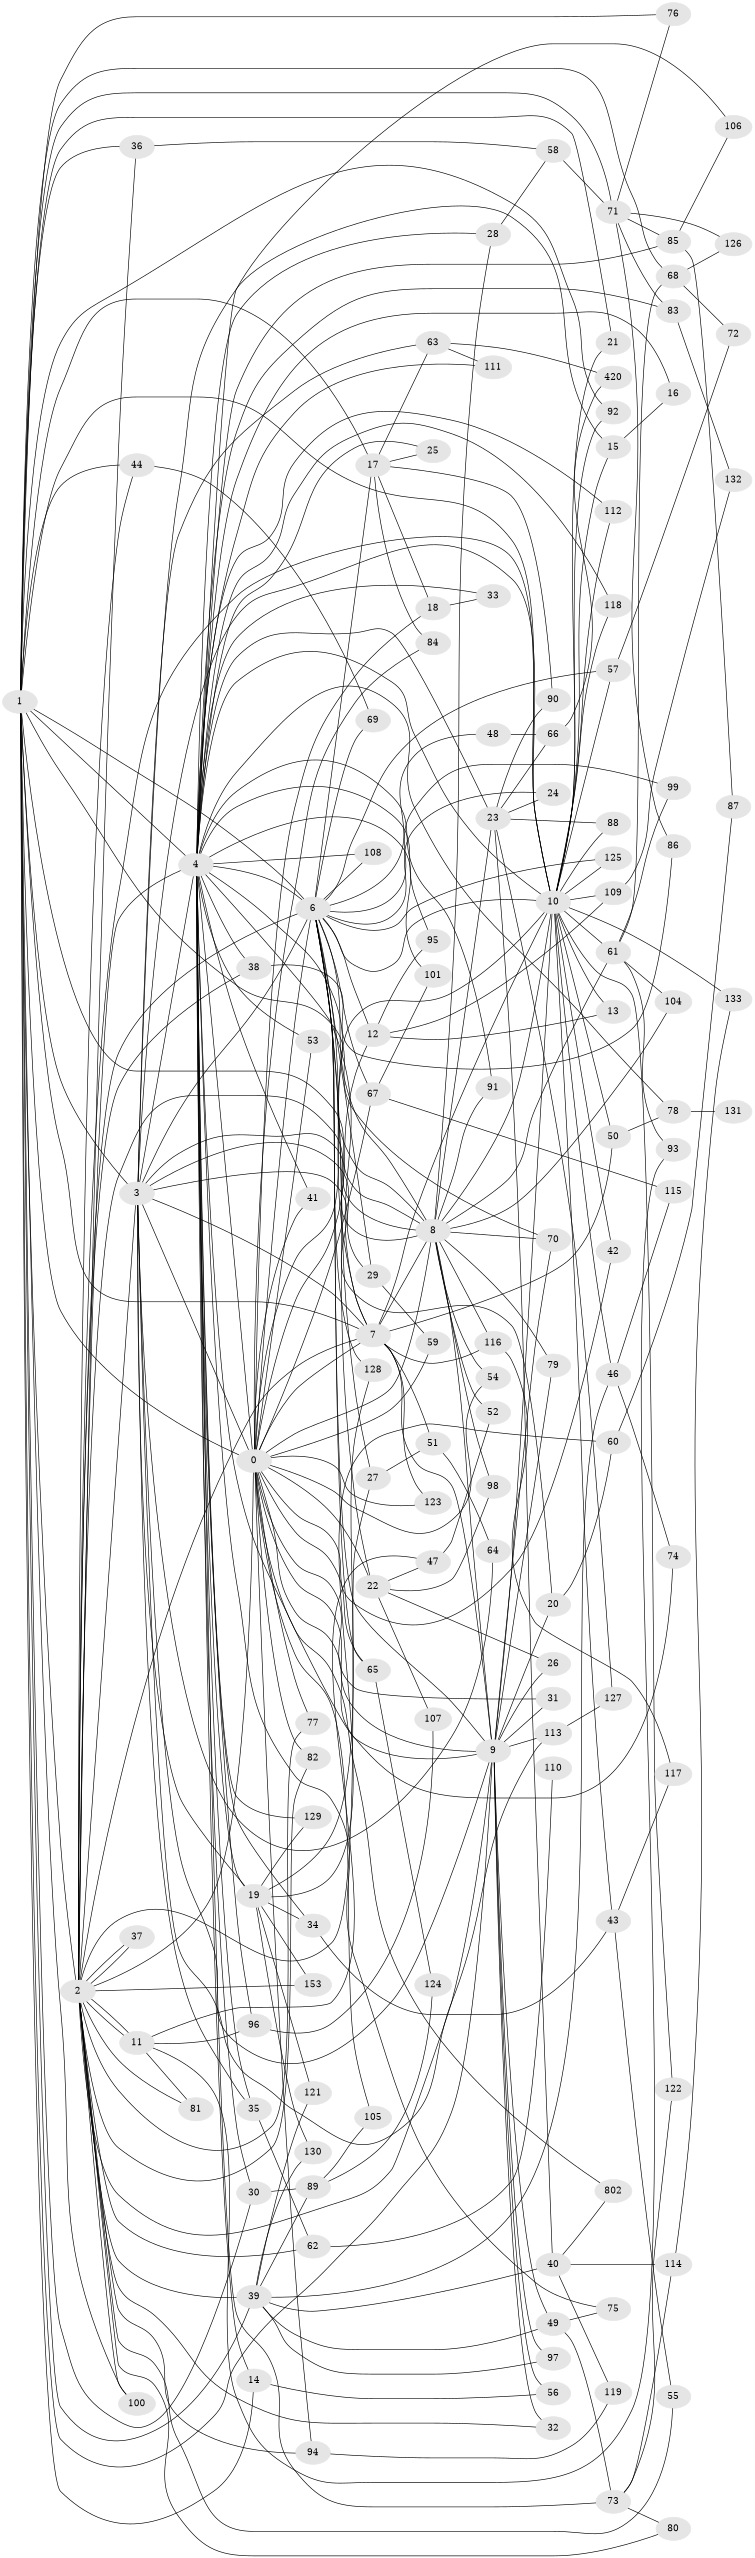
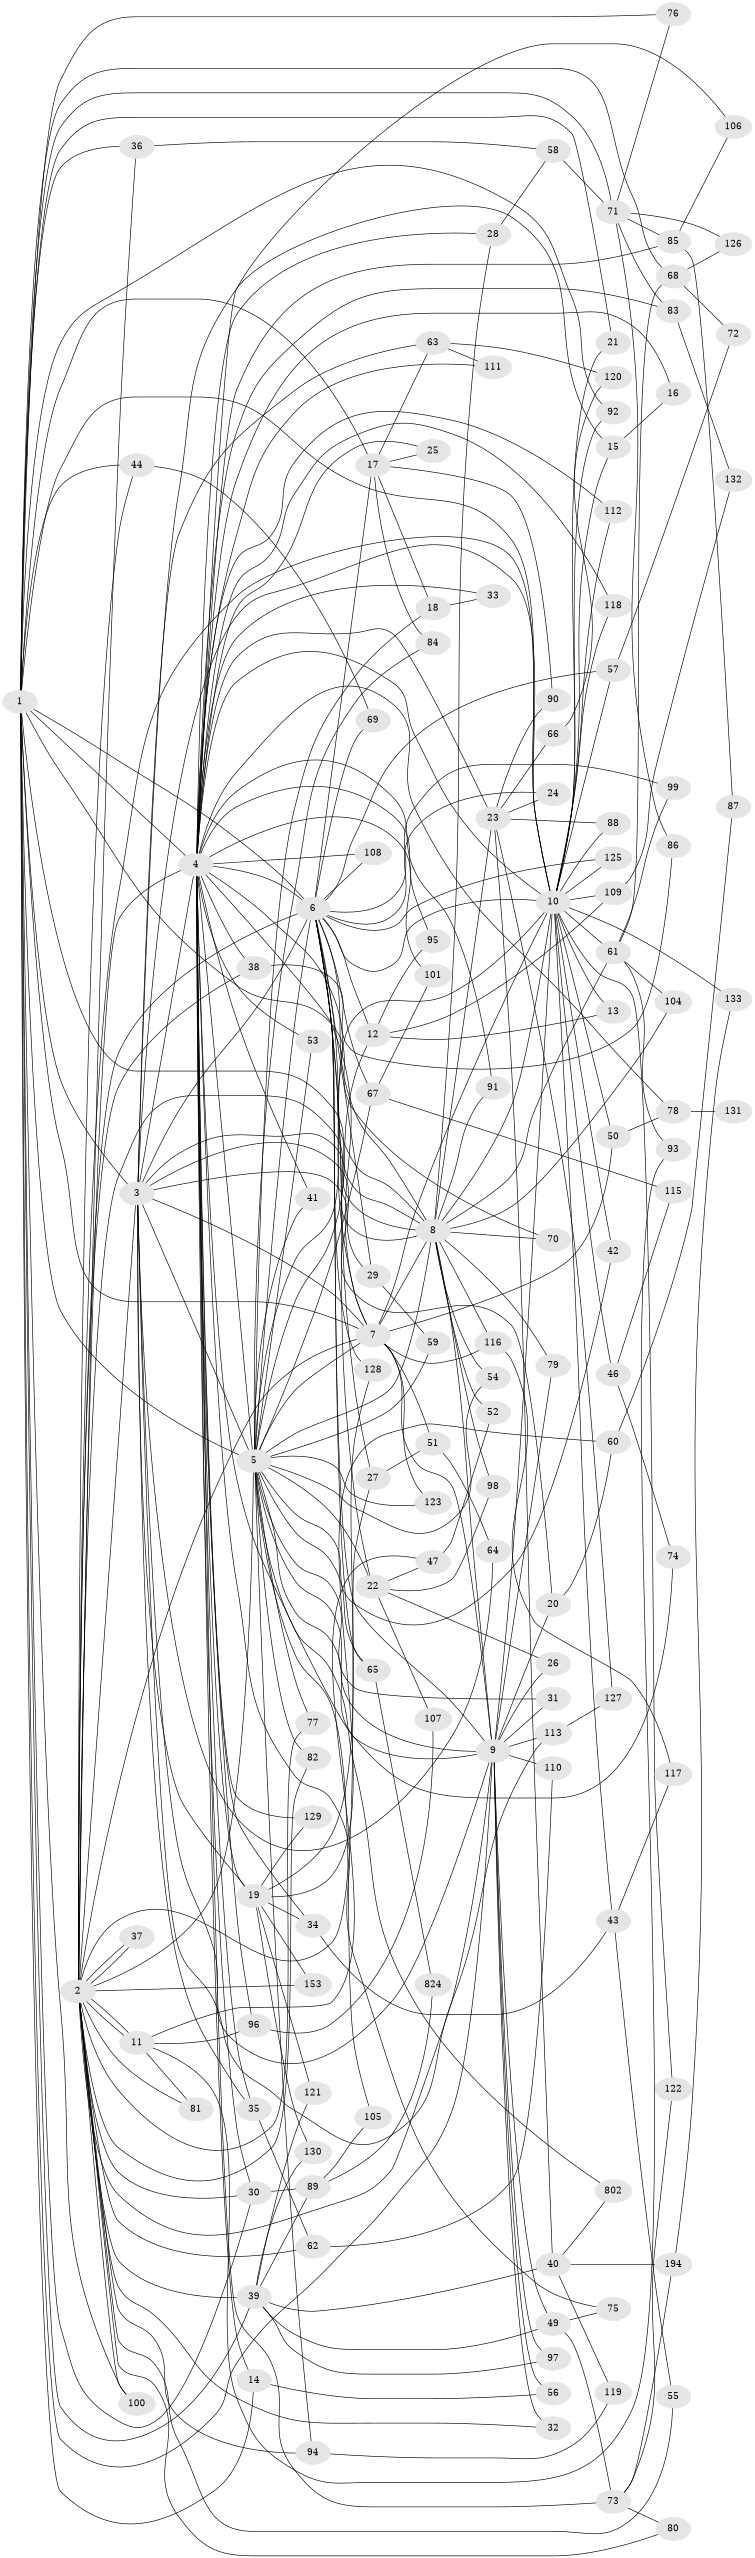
node "420": label "420" -> "120"
node "48": removed
edge "70" -- "9": now "110" -- "9"
node "0": label "0" -> "5"
edge "1" -- "2": now "30" -- "2"
edge "46" -- "39": removed
node "124": label "124" -> "824"
node "114": label "114" -> "194"
